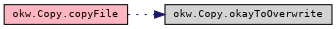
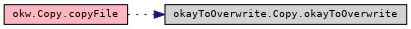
node "okw.Copy.okayToOverwrite": label "okw.Copy.okayToOverwrite" -> "okayToOverwrite.Copy.okayToOverwrite"
